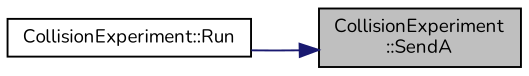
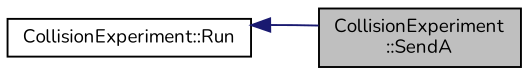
edge "CollisionExperiment::Run" -> "CollisionExperiment ::SendA": reversed
